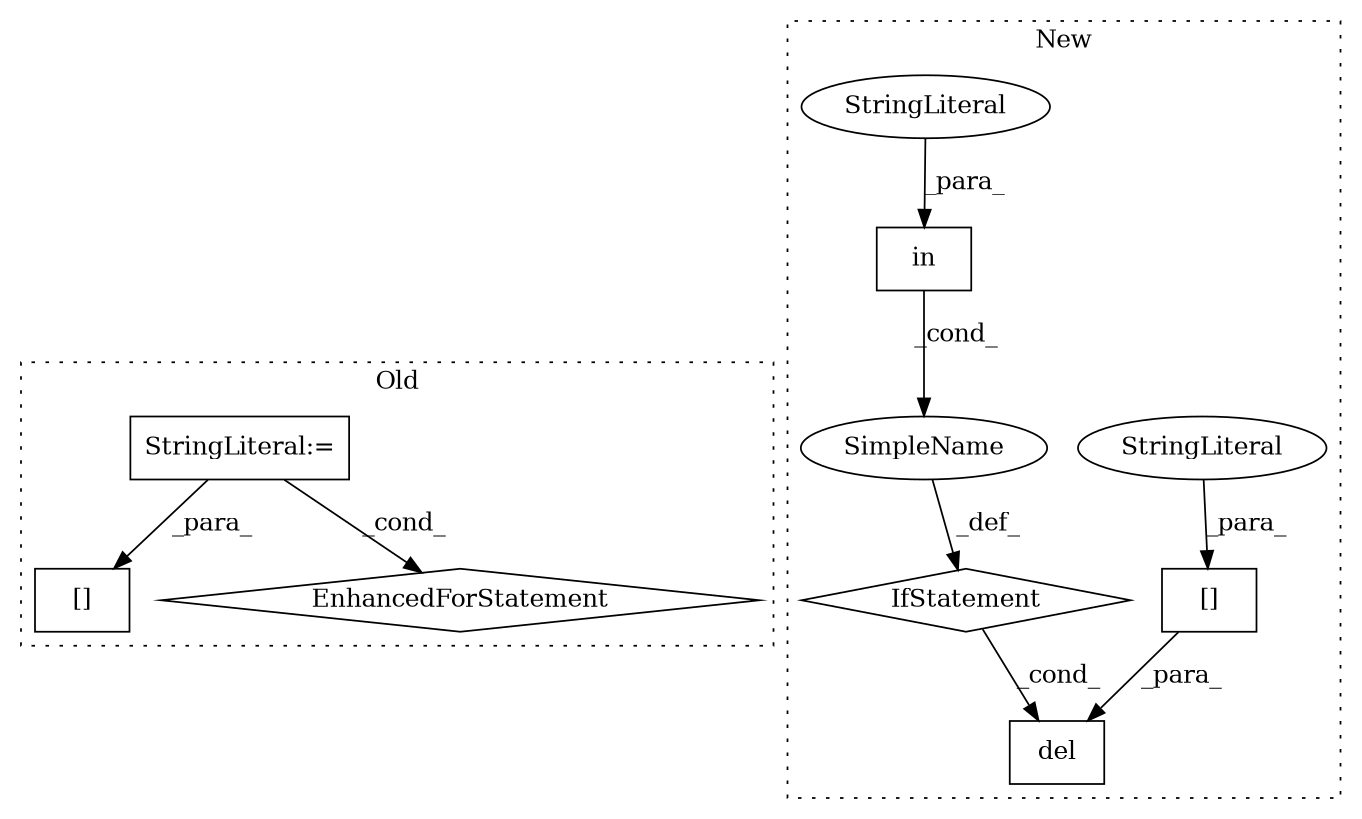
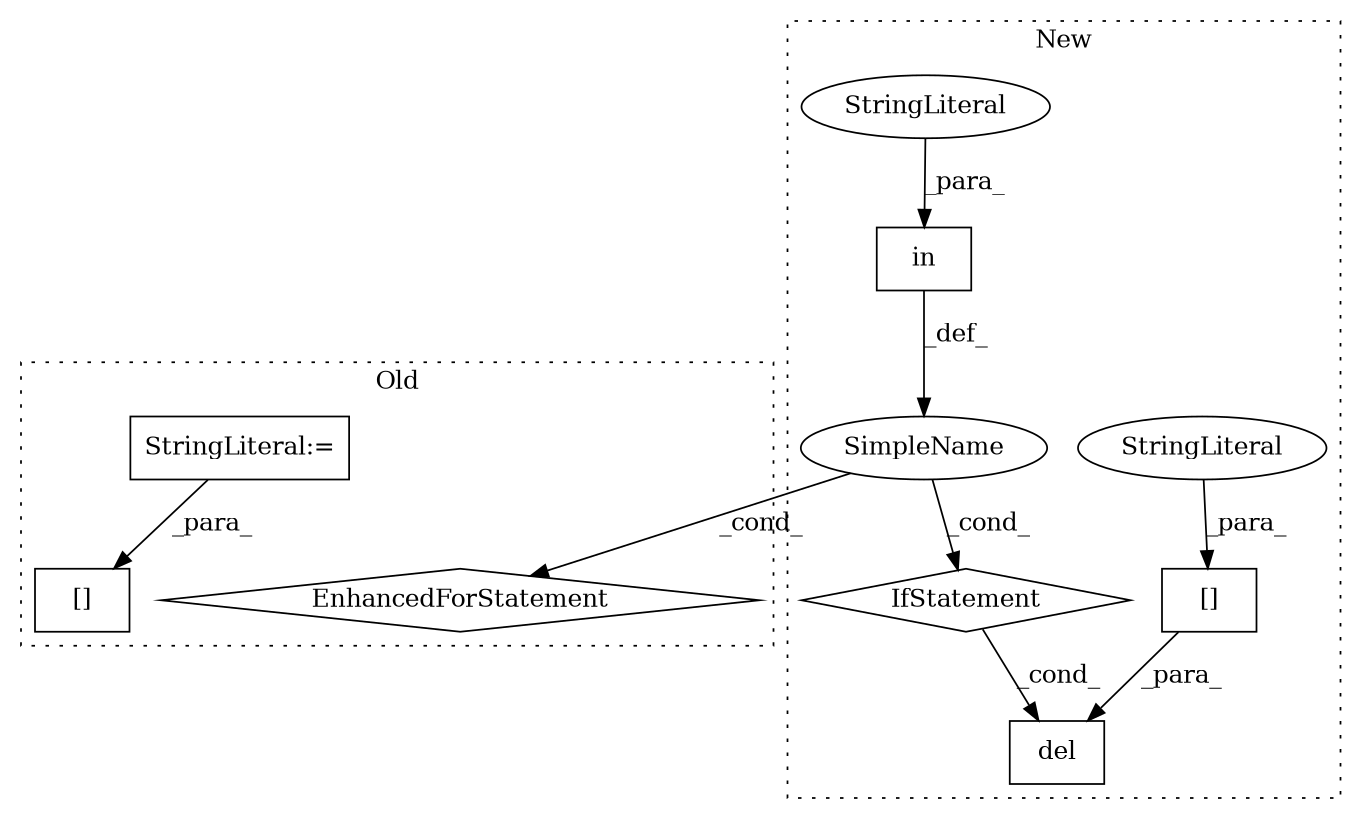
edge "in" -> "SimpleName": label "_cond_" -> "_def_"
edge "StringLiteral:=" -> "EnhancedForStatement": now "SimpleName" -> "EnhancedForStatement"
edge "SimpleName" -> "IfStatement": label "_def_" -> "_cond_"
